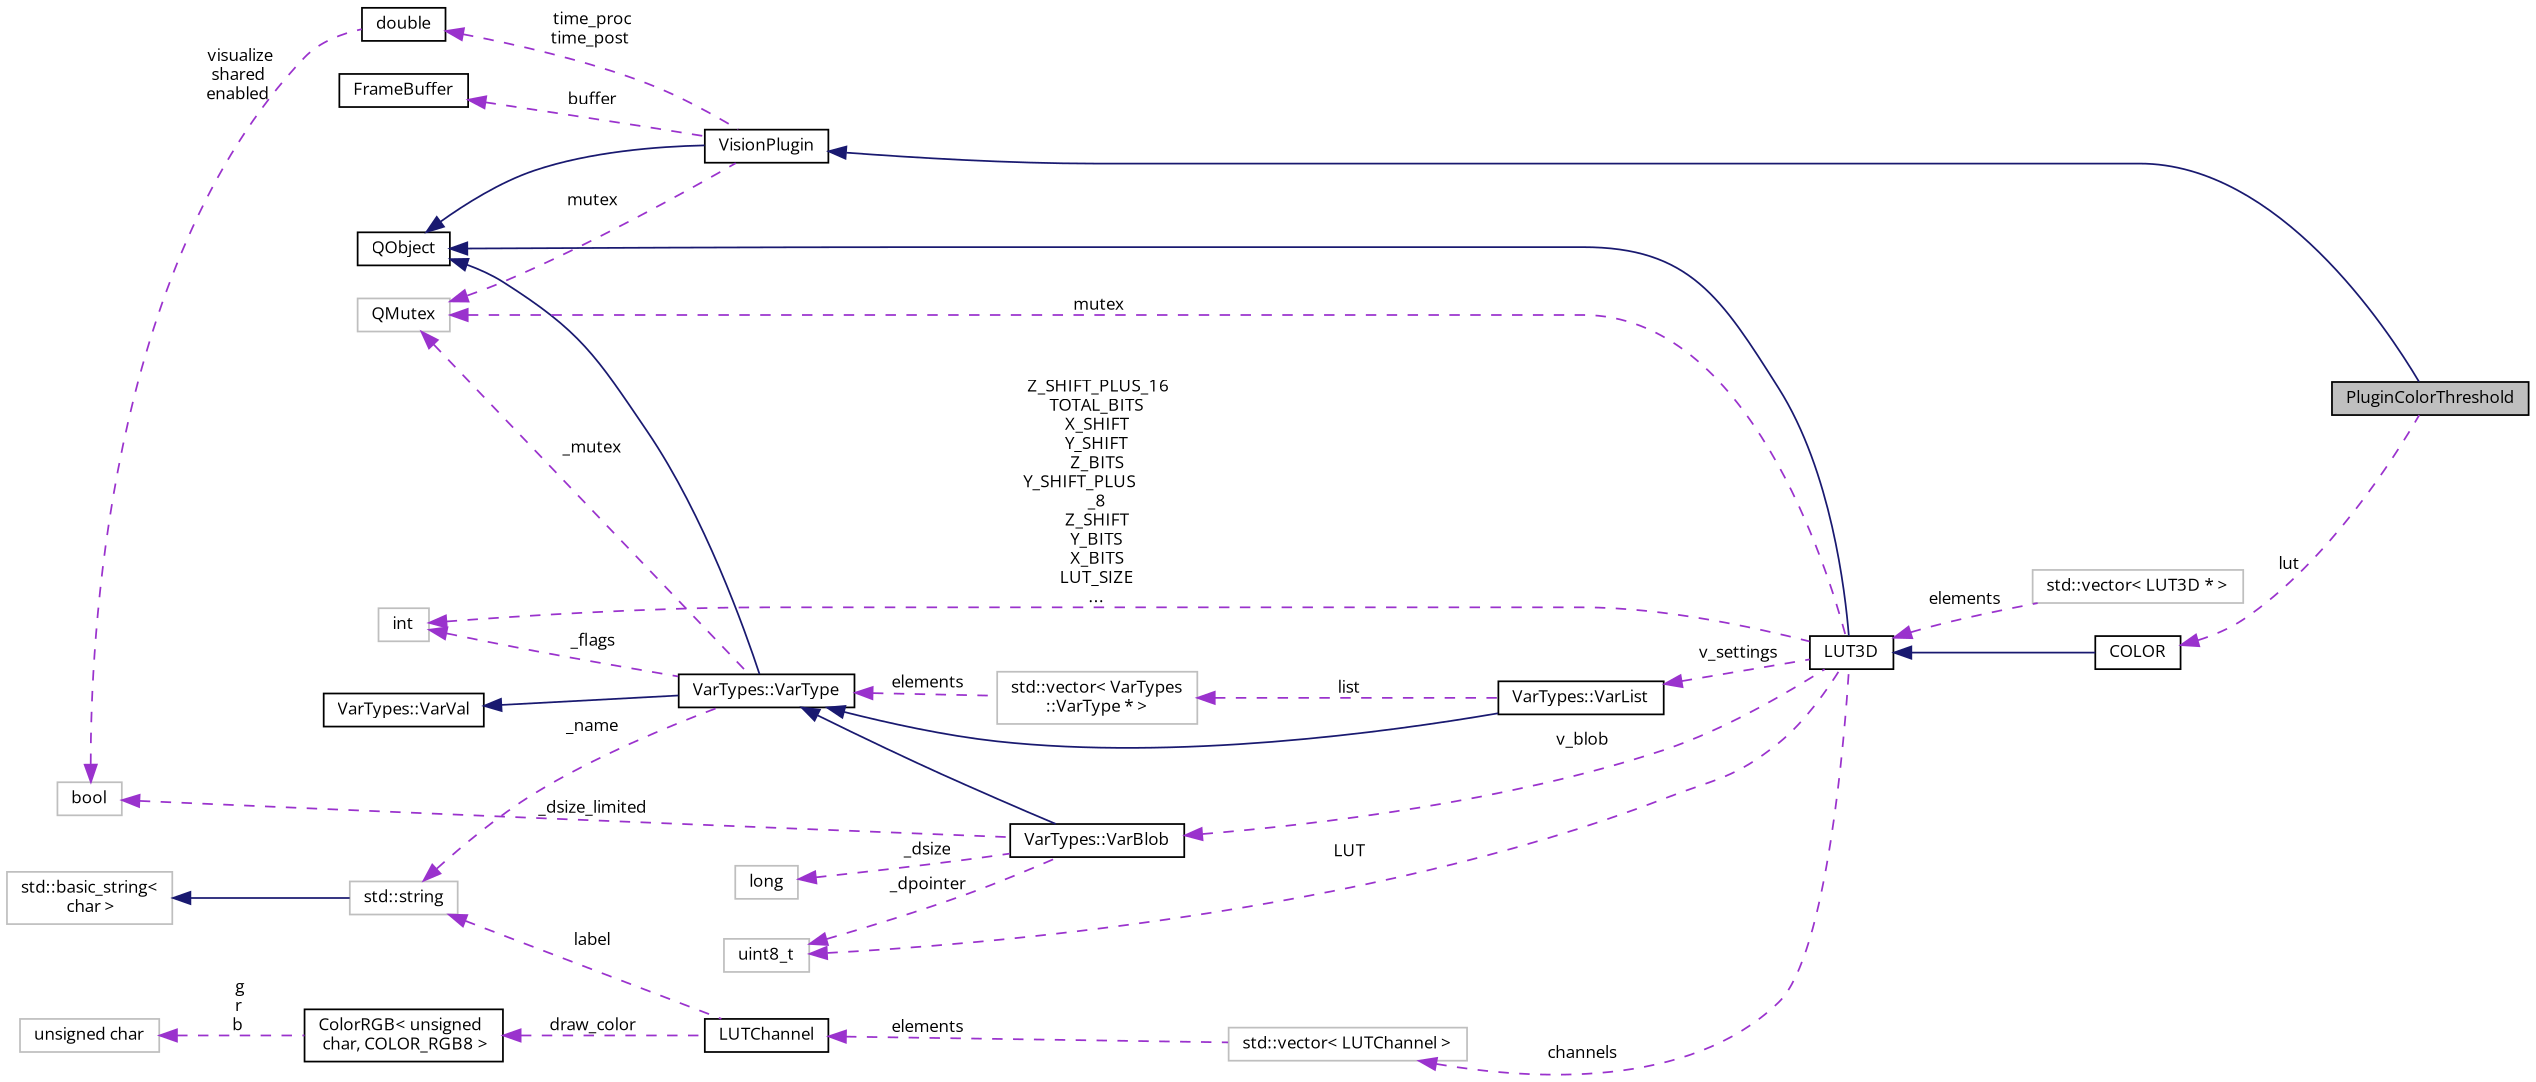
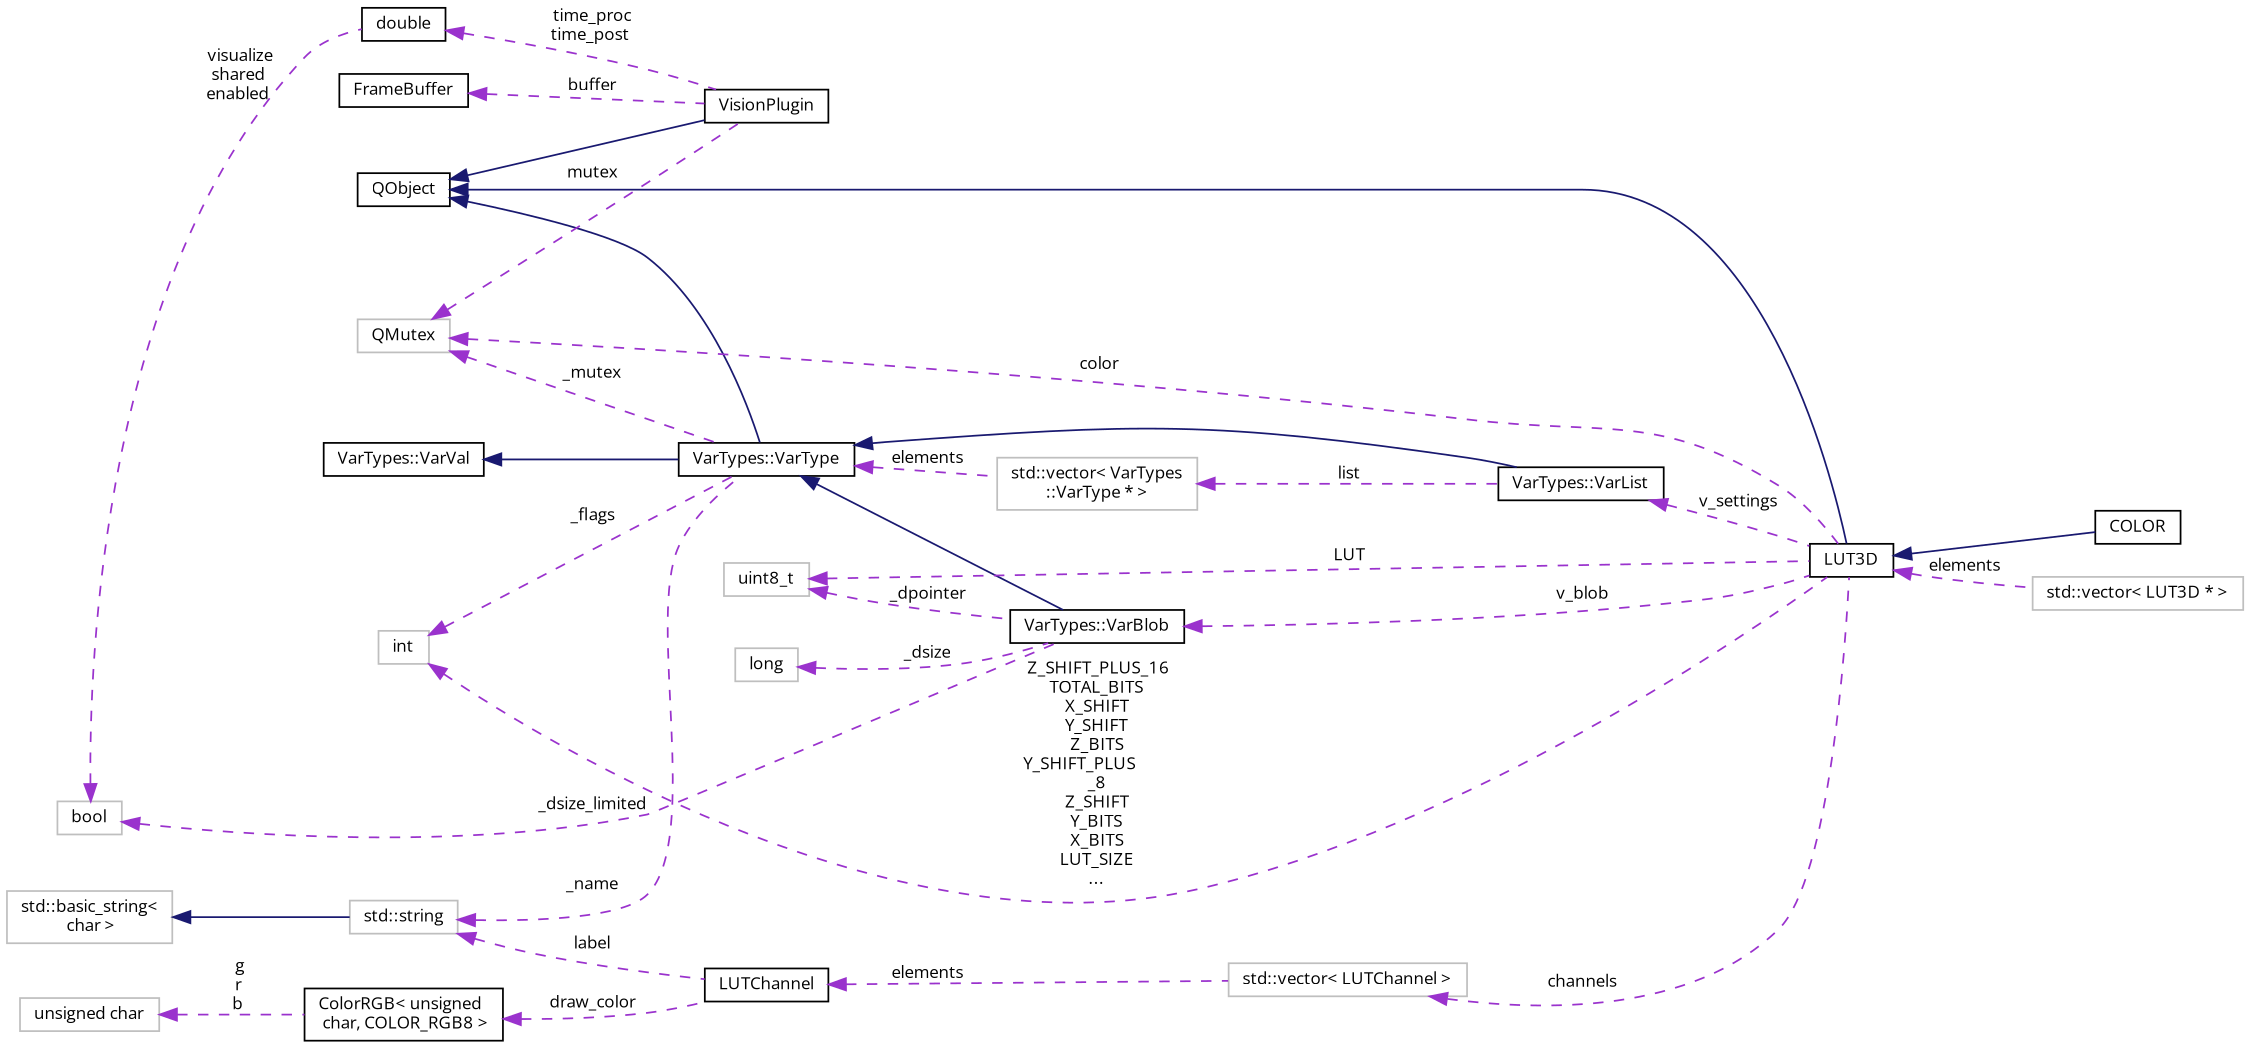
edge "LUT3D" -> "QMutex": label " mutex" -> " color"
node "PluginColorThreshold": removed
